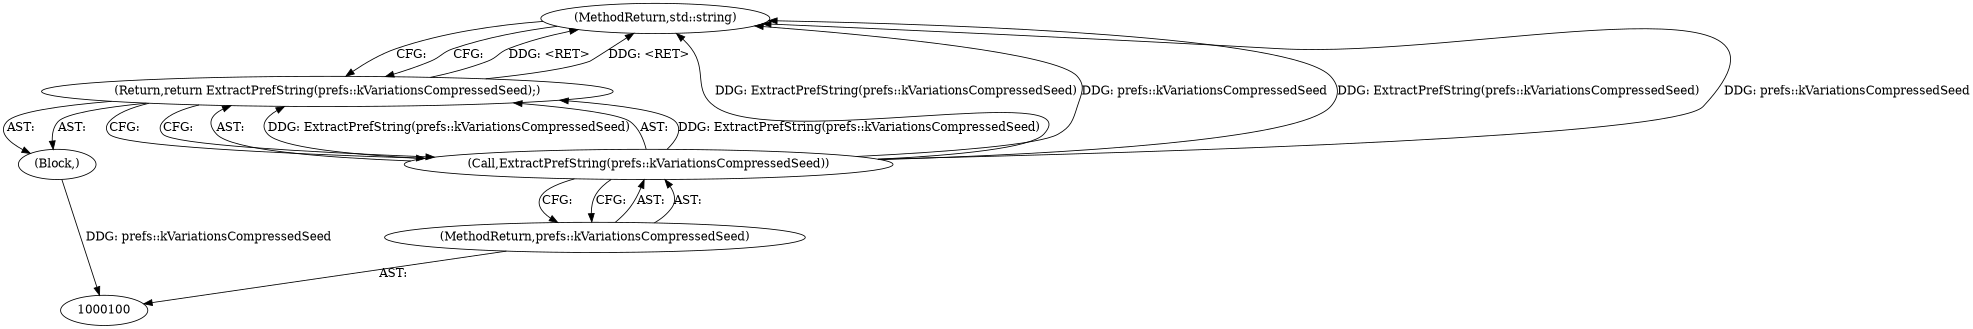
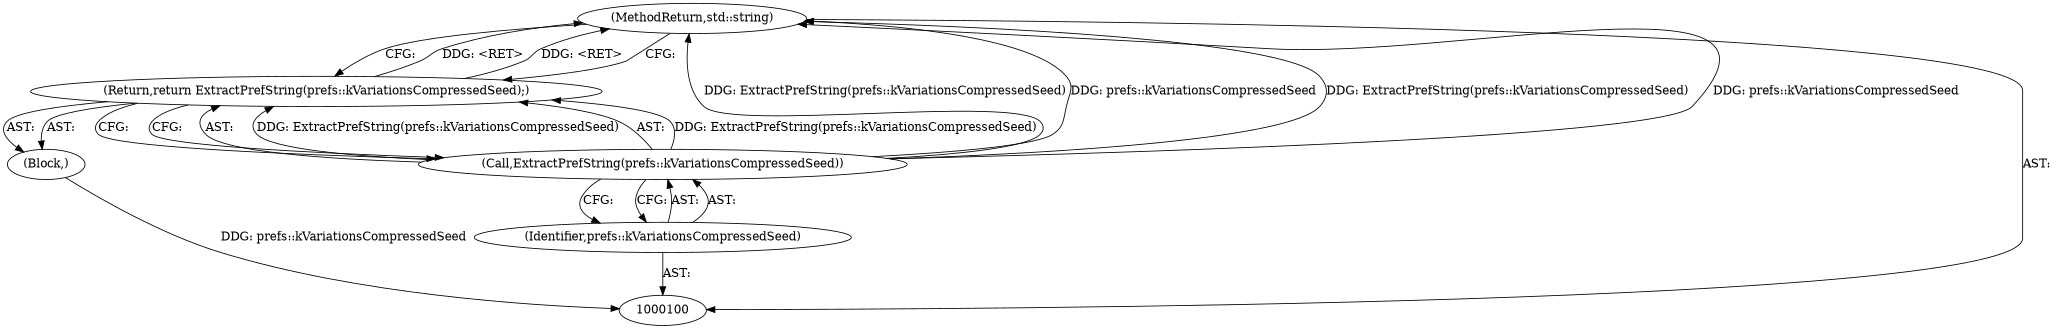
edge "(MethodReturn,std::string)" -> "1000100": added, label "AST:"
node "(MethodReturn,prefs::kVariationsCompressedSeed)": label "(MethodReturn,prefs::kVariationsCompressedSeed)" -> "(Identifier,prefs::kVariationsCompressedSeed)"
